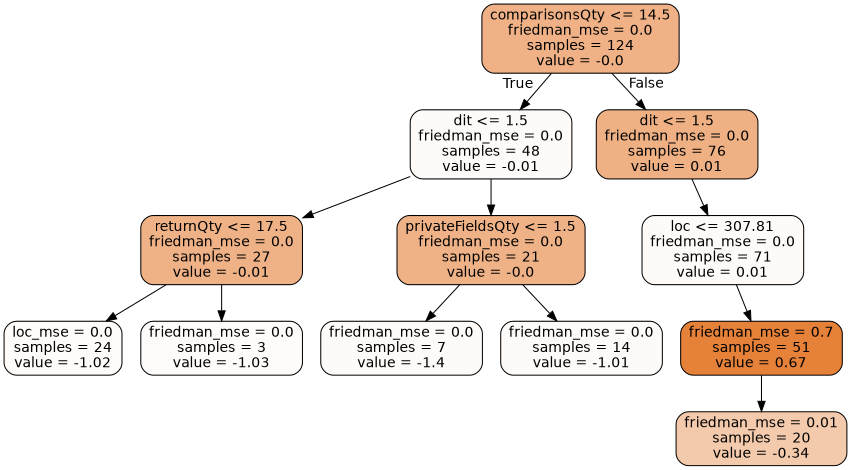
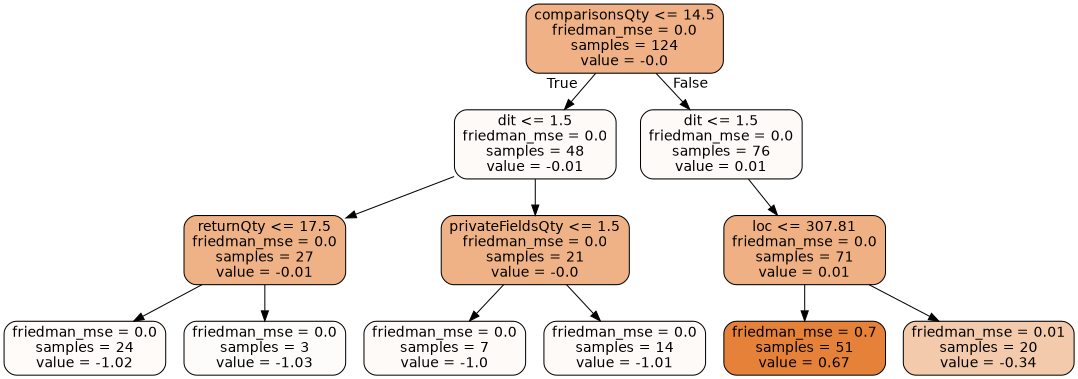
node "dit <= 1.5 friedman_mse = 0.0 samples = 76 value = 0.01": fillcolor #efb184 -> #fefaf7
node "loc <= 307.81 friedman_mse = 0.0 samples = 71 value = 0.01": fillcolor #fefaf7 -> #efb184
node "loc_mse = 0.0 samples = 24 value = -1.02": label "loc_mse = 0.0 samples = 24 value = -1.02" -> "friedman_mse = 0.0 samples = 24 value = -1.02"
node "friedman_mse = 0.0 samples = 7 value = -1.4": label "friedman_mse = 0.0 samples = 7 value = -1.4" -> "friedman_mse = 0.0 samples = 7 value = -1.0"
edge "friedman_mse = 0.7 samples = 51 value = 0.67" -> "friedman_mse = 0.01 samples = 20 value = -0.34": now "loc <= 307.81 friedman_mse = 0.0 samples = 71 value = 0.01" -> "friedman_mse = 0.01 samples = 20 value = -0.34"
